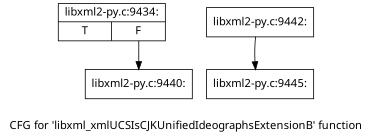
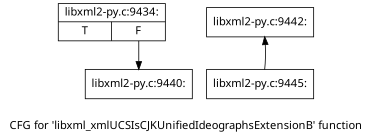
edge "libxml2-py.c:9442:" -> "libxml2-py.c:9445:": reversed
